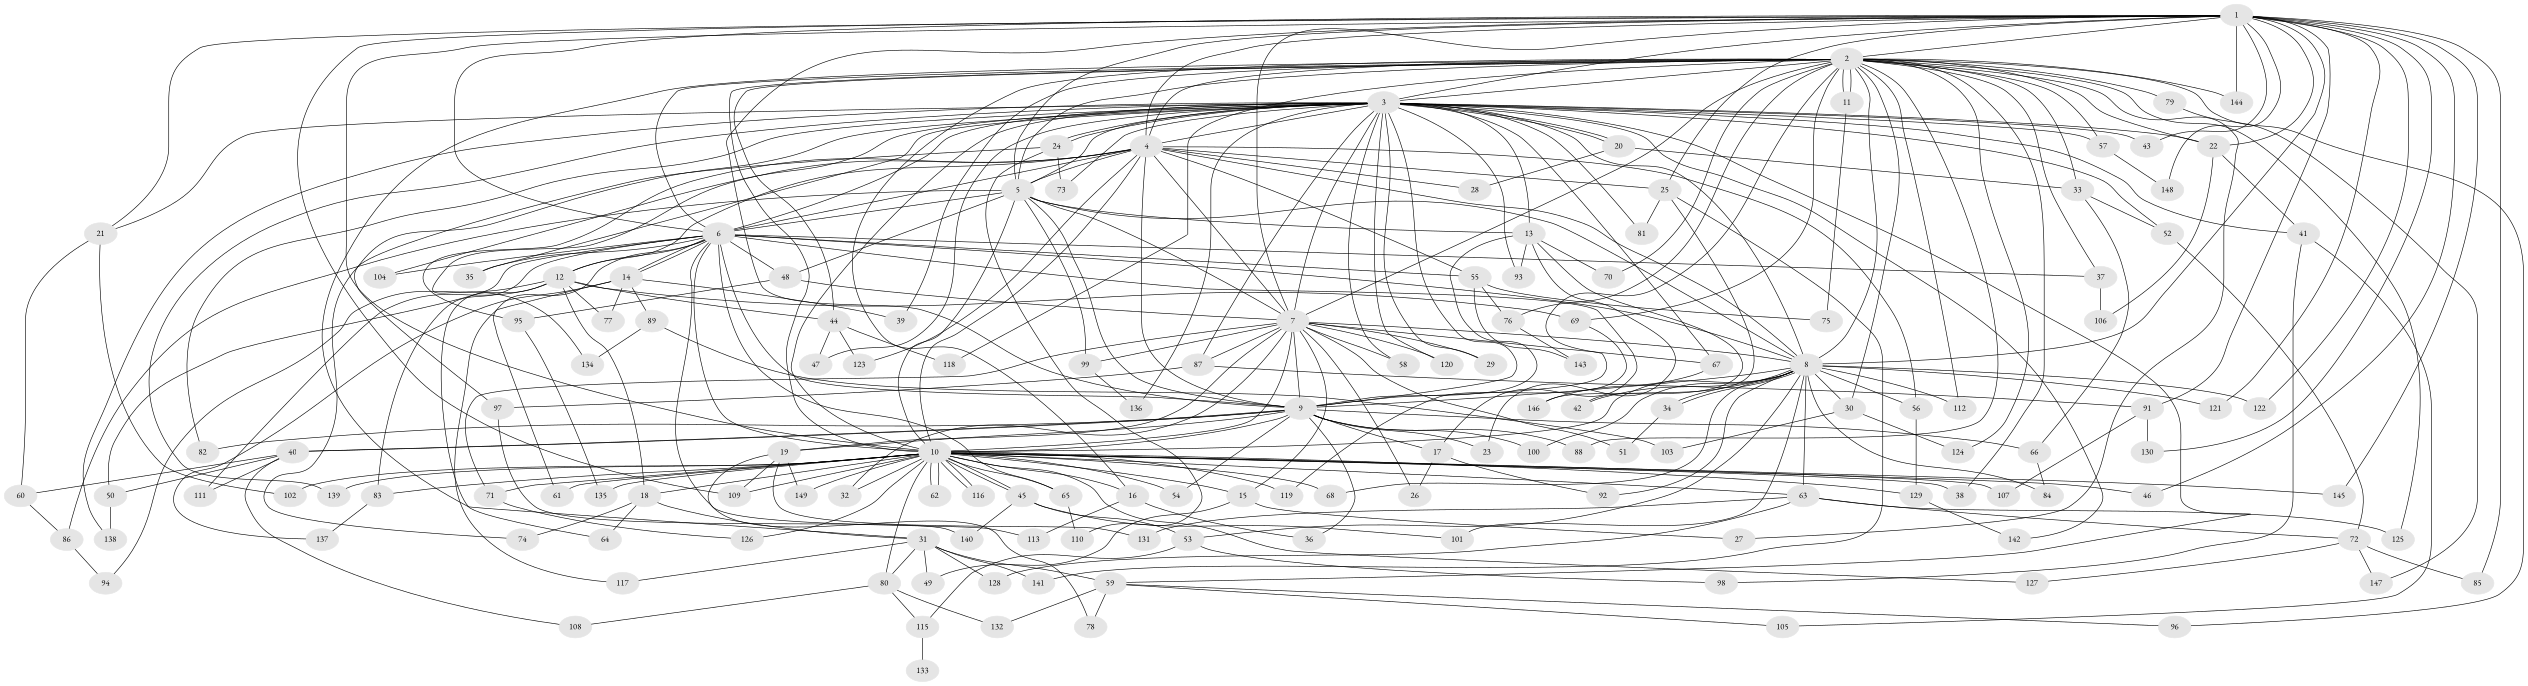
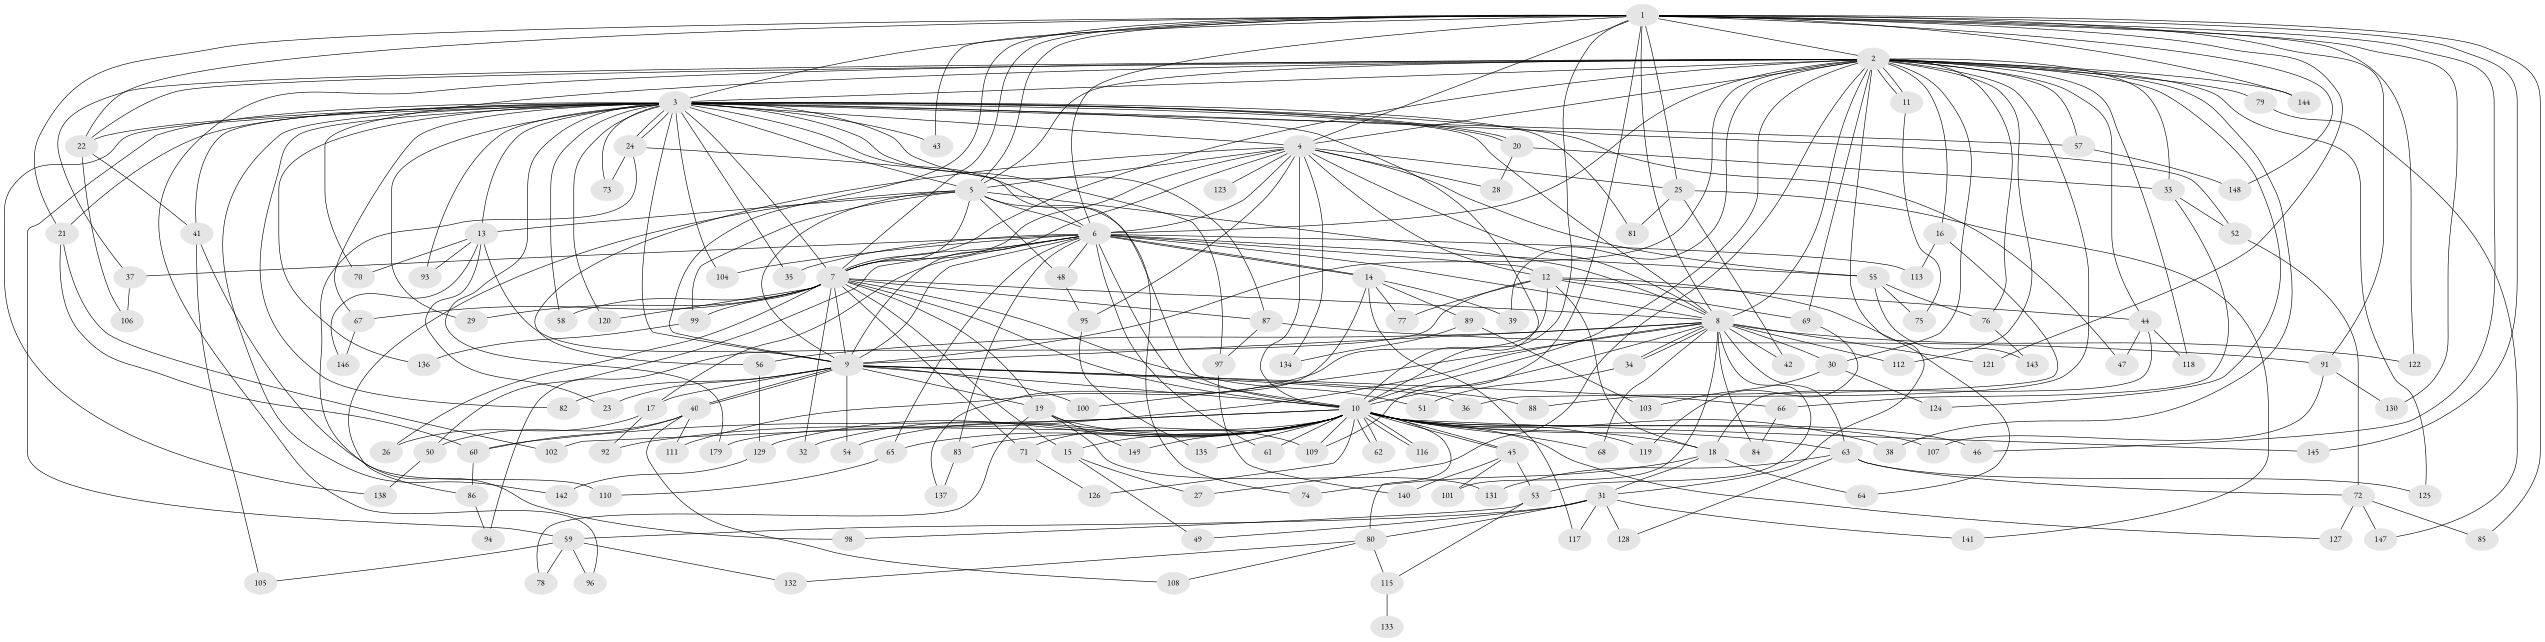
edge "48" -- "7": now "6" -- "7"
edge "44" -- "123": now "44" -- "18"
edge "10" -- "16": now "10" -- "60"
node "139": label "139" -> "179"
